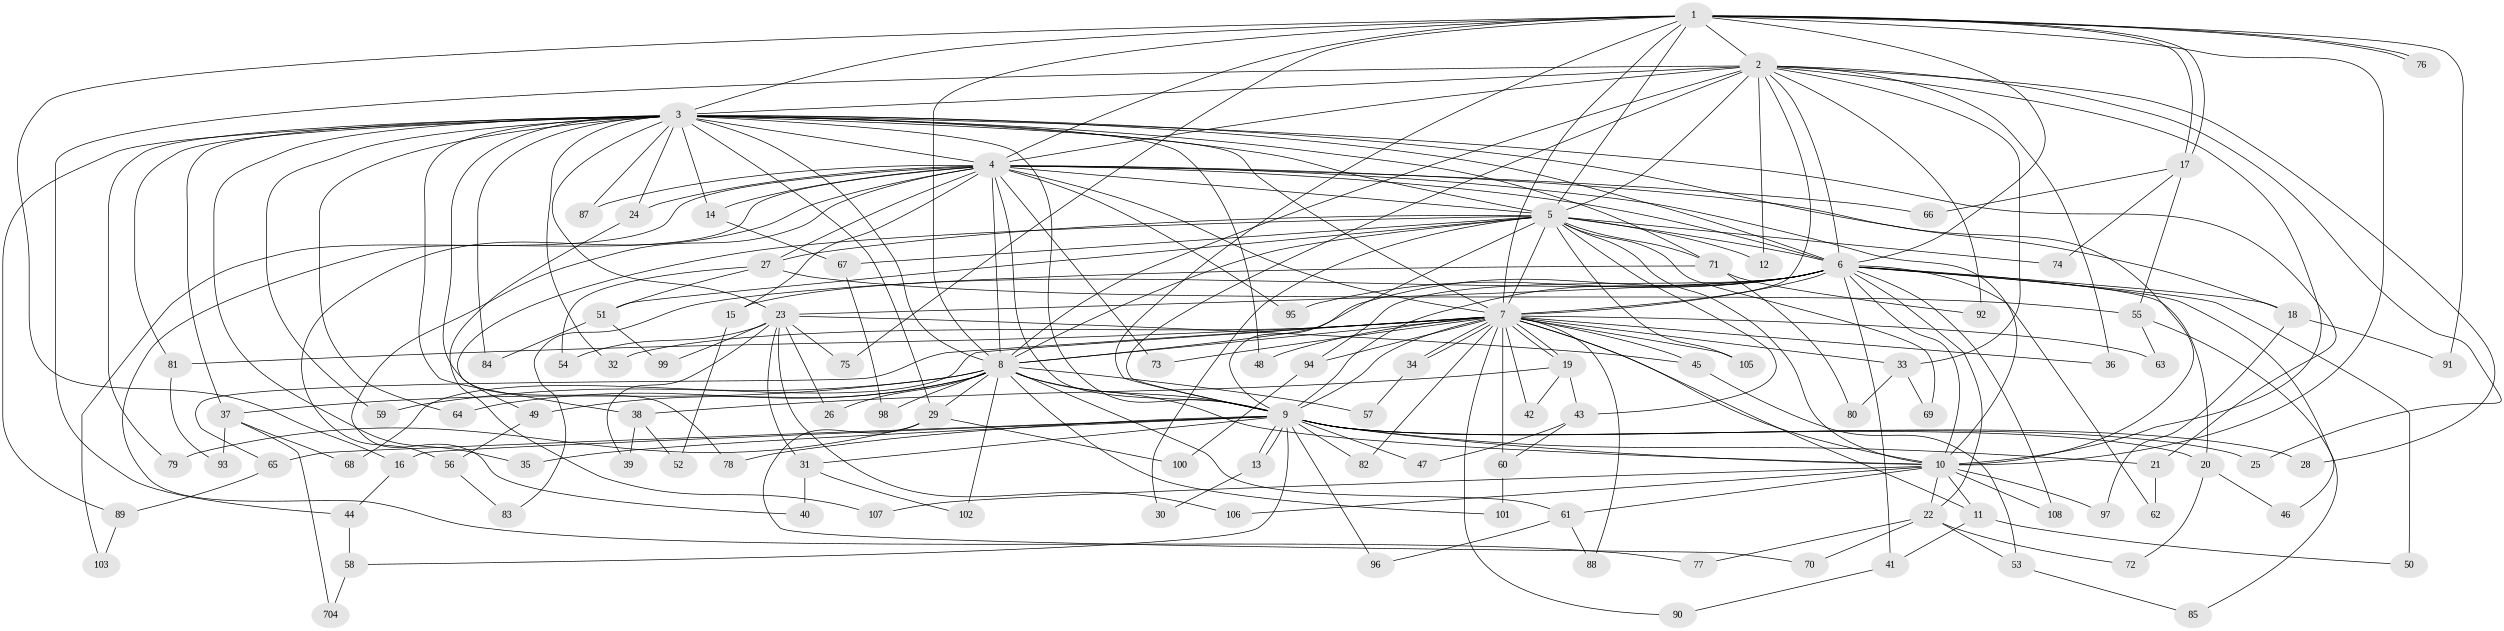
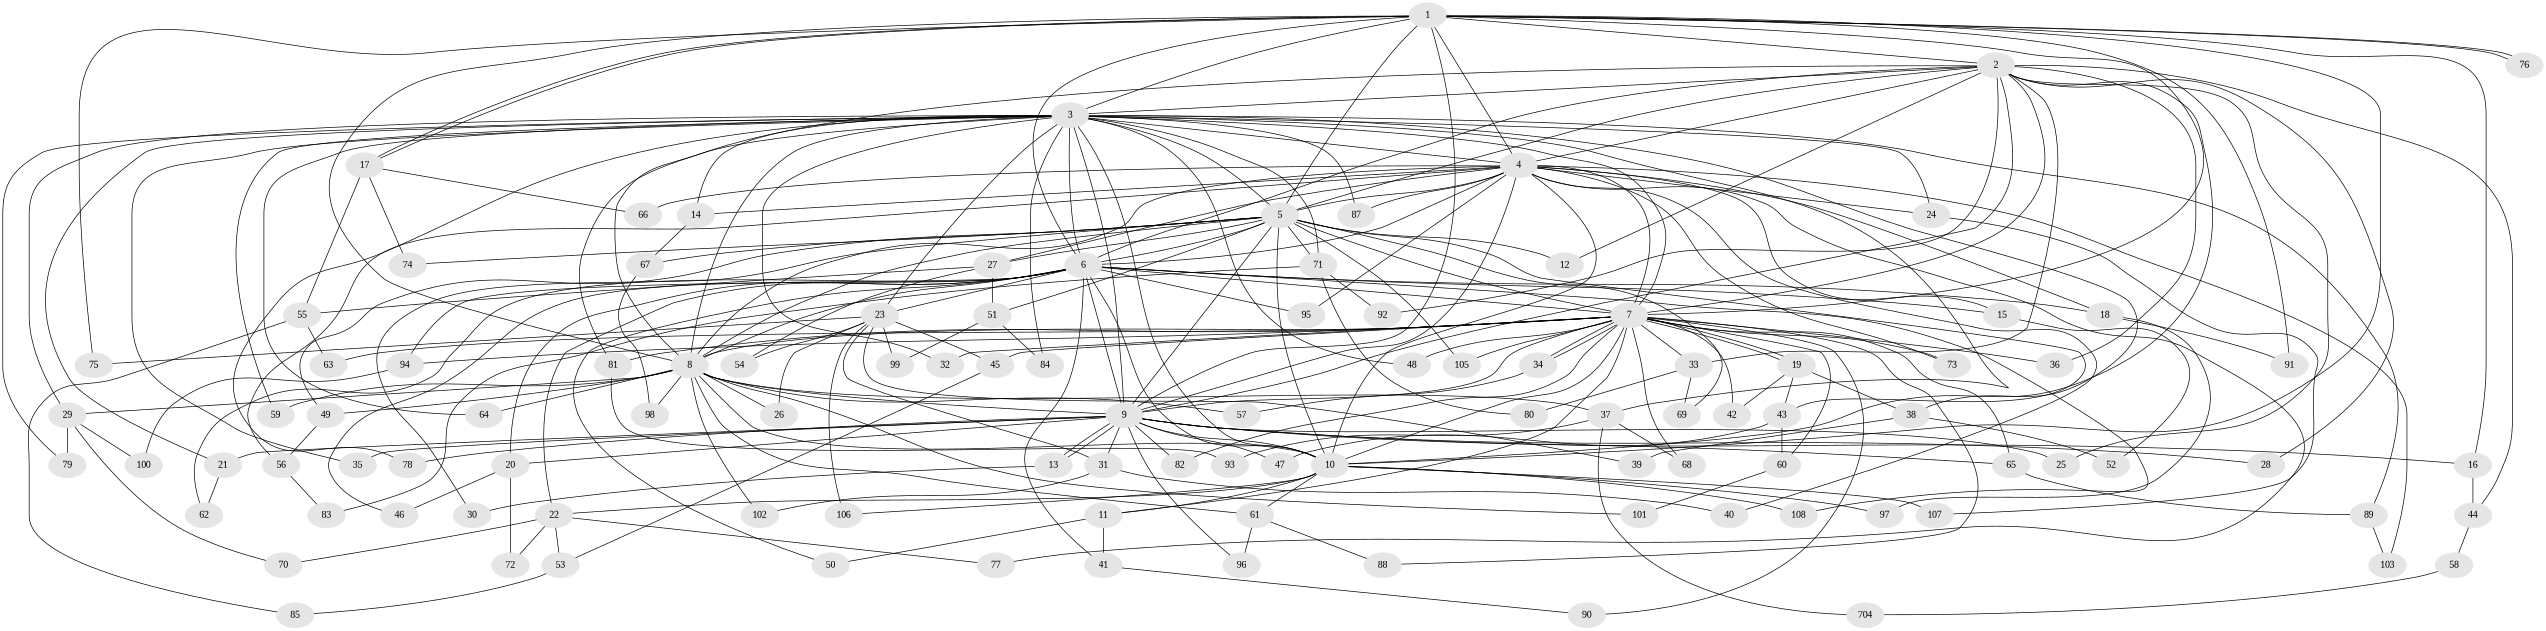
edge "9" -- "58": removed
